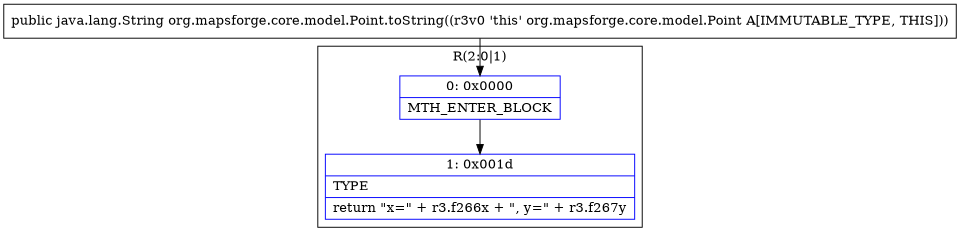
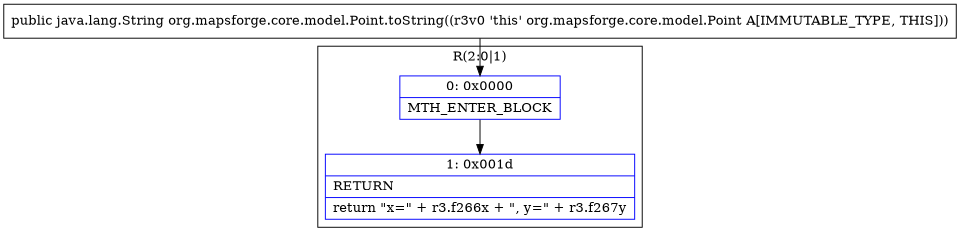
node "1: 0x001d": text "TYPE" -> "RETURN"
